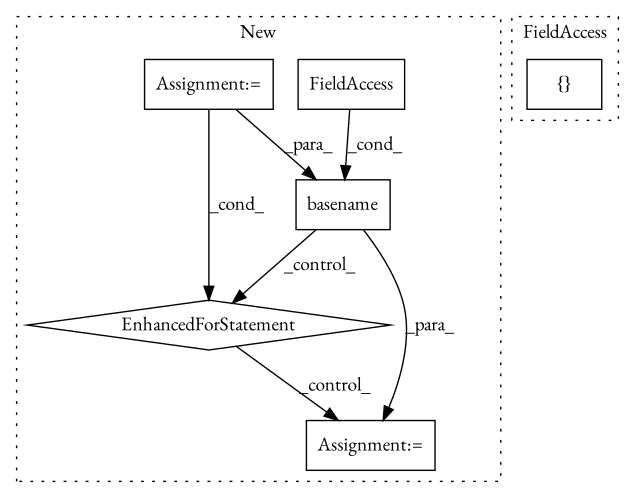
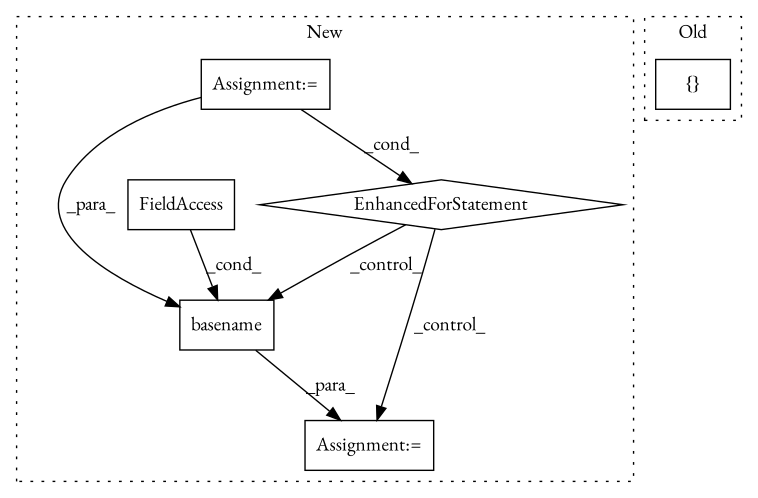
cluster "FieldAccess": label "FieldAccess" -> "Old"
edge "basename" -> "EnhancedForStatement": reversed
